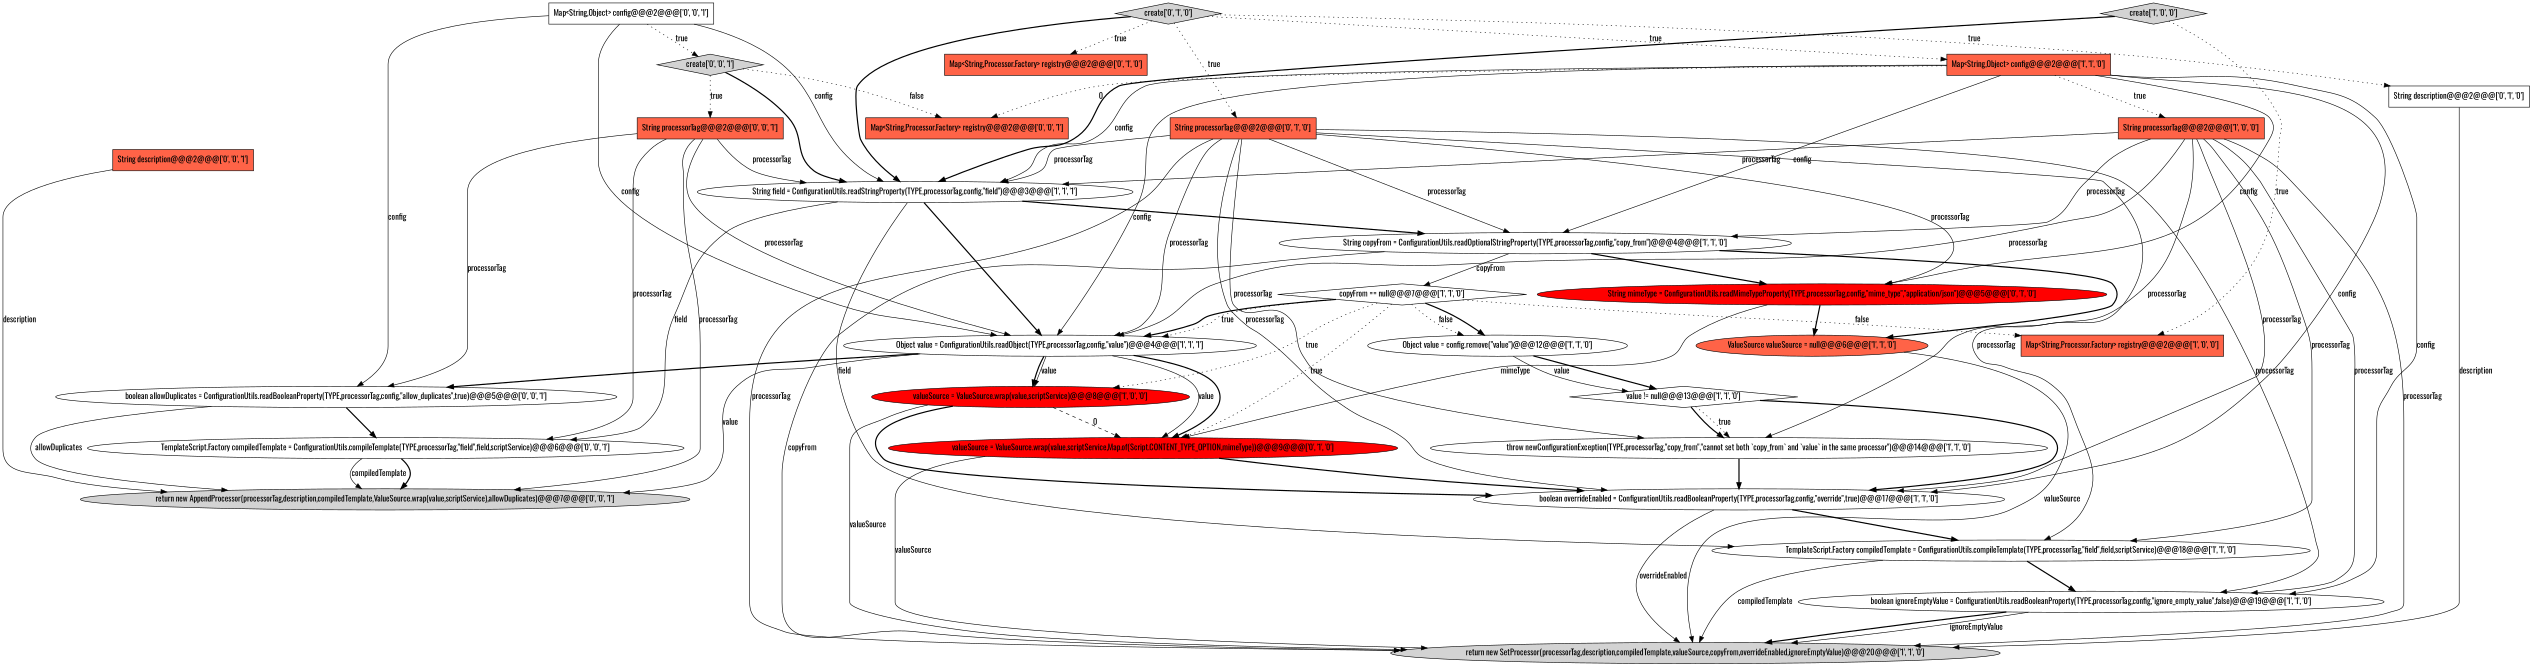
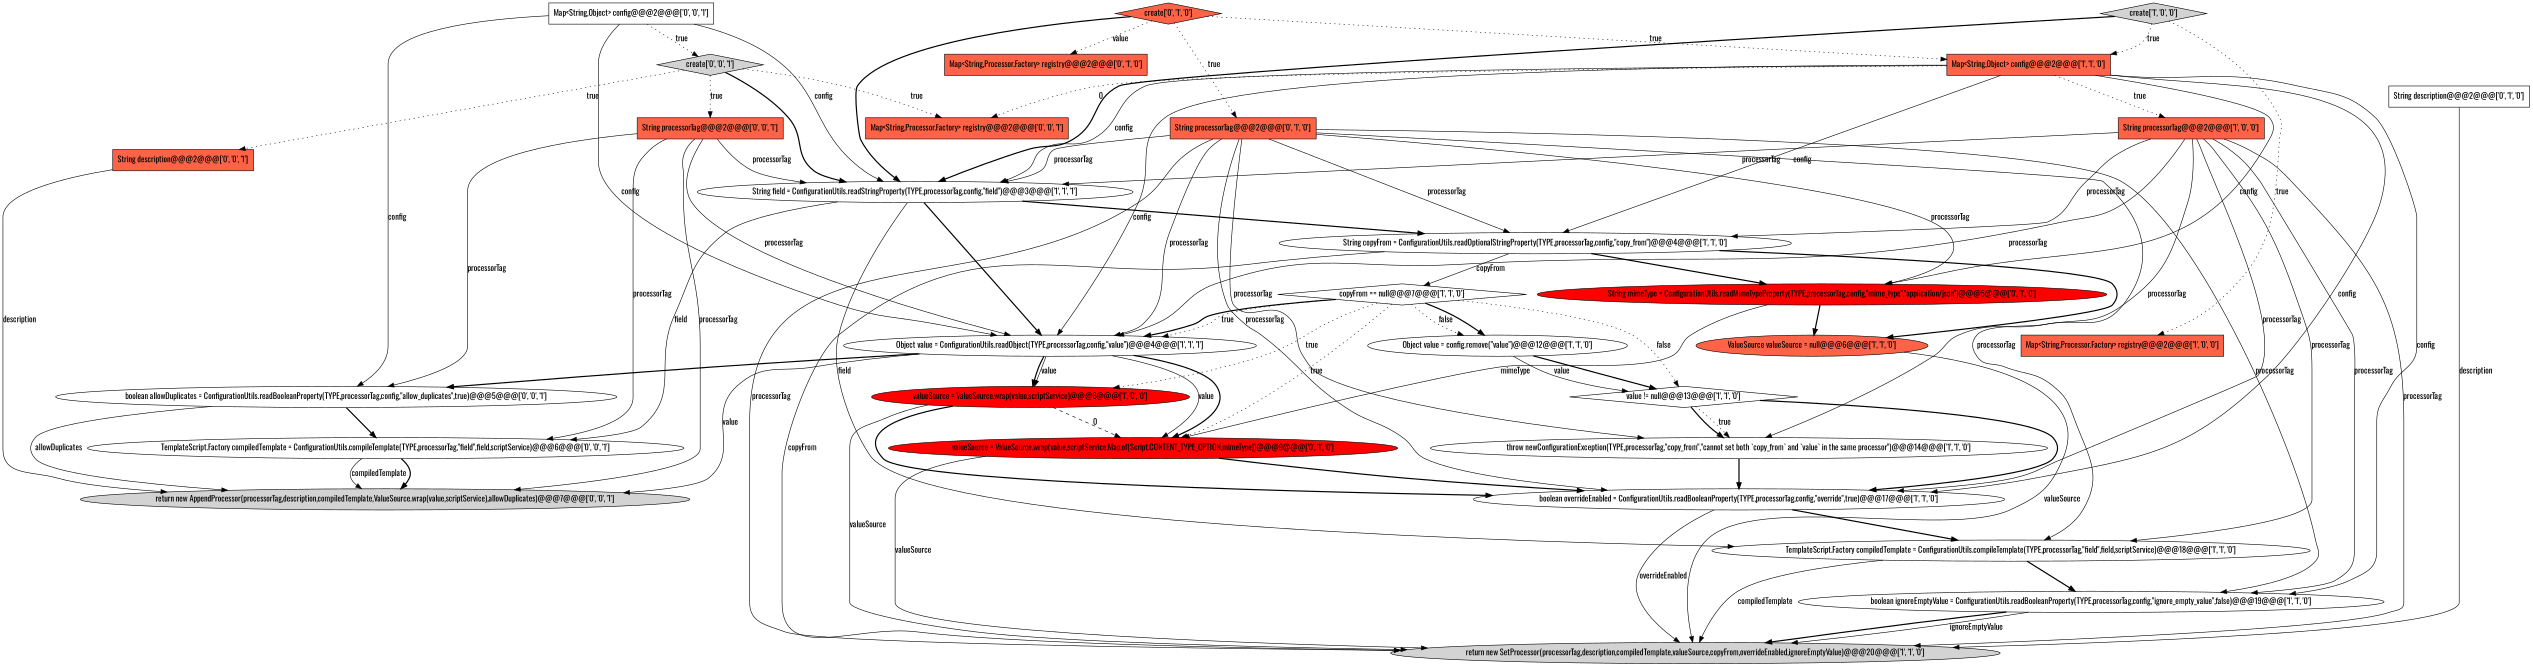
node "create['0', '1', '0']": fillcolor lightgray -> tomato
edge "create['0', '1', '0']" -> "String description@@@2@@@['0', '1', '0']": removed, label "true"
edge "create['0', '1', '0']" -> "Map<String,Processor.Factory> registry@@@2@@@['0', '1', '0']": label "true" -> "value"
edge "create['1', '0', '0']" -> "Map<String,Object> config@@@2@@@['1', '1', '0']": added, label "true"
edge "create['0', '0', '1']" -> "Map<String,Processor.Factory> registry@@@2@@@['0', '0', '1']": label "false" -> "true"
edge "create['0', '0', '1']" -> "String description@@@2@@@['0', '0', '1']": added, label "true"
edge "copyFrom == null@@@7@@@['1', '1', '0']" -> "Map<String,Processor.Factory> registry@@@2@@@['1', '0', '0']": now "copyFrom == null@@@7@@@['1', '1', '0']" -> "value != null@@@13@@@['1', '1', '0']"
